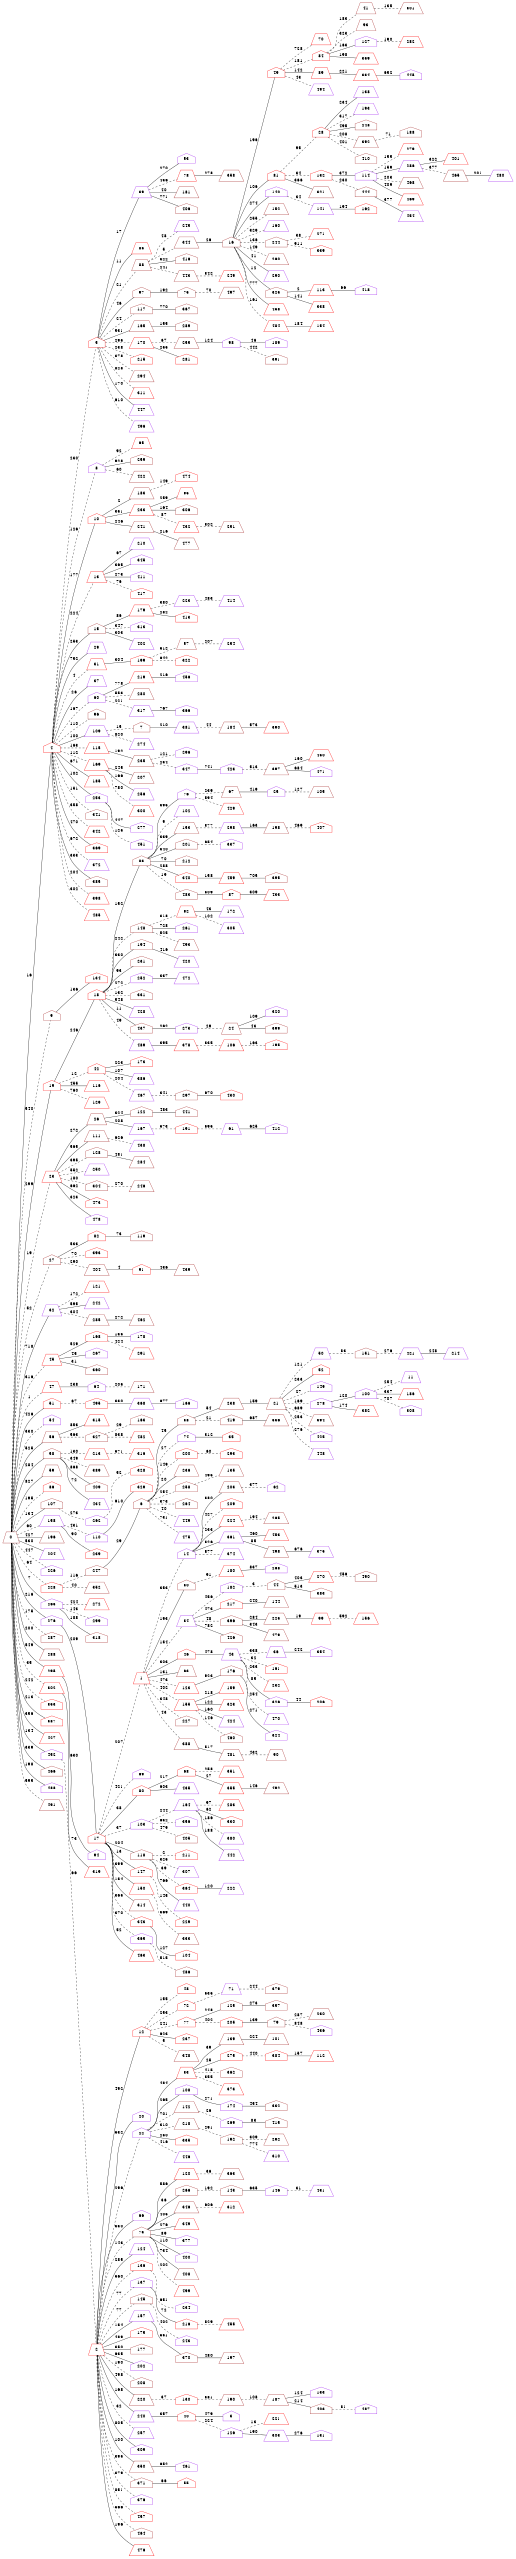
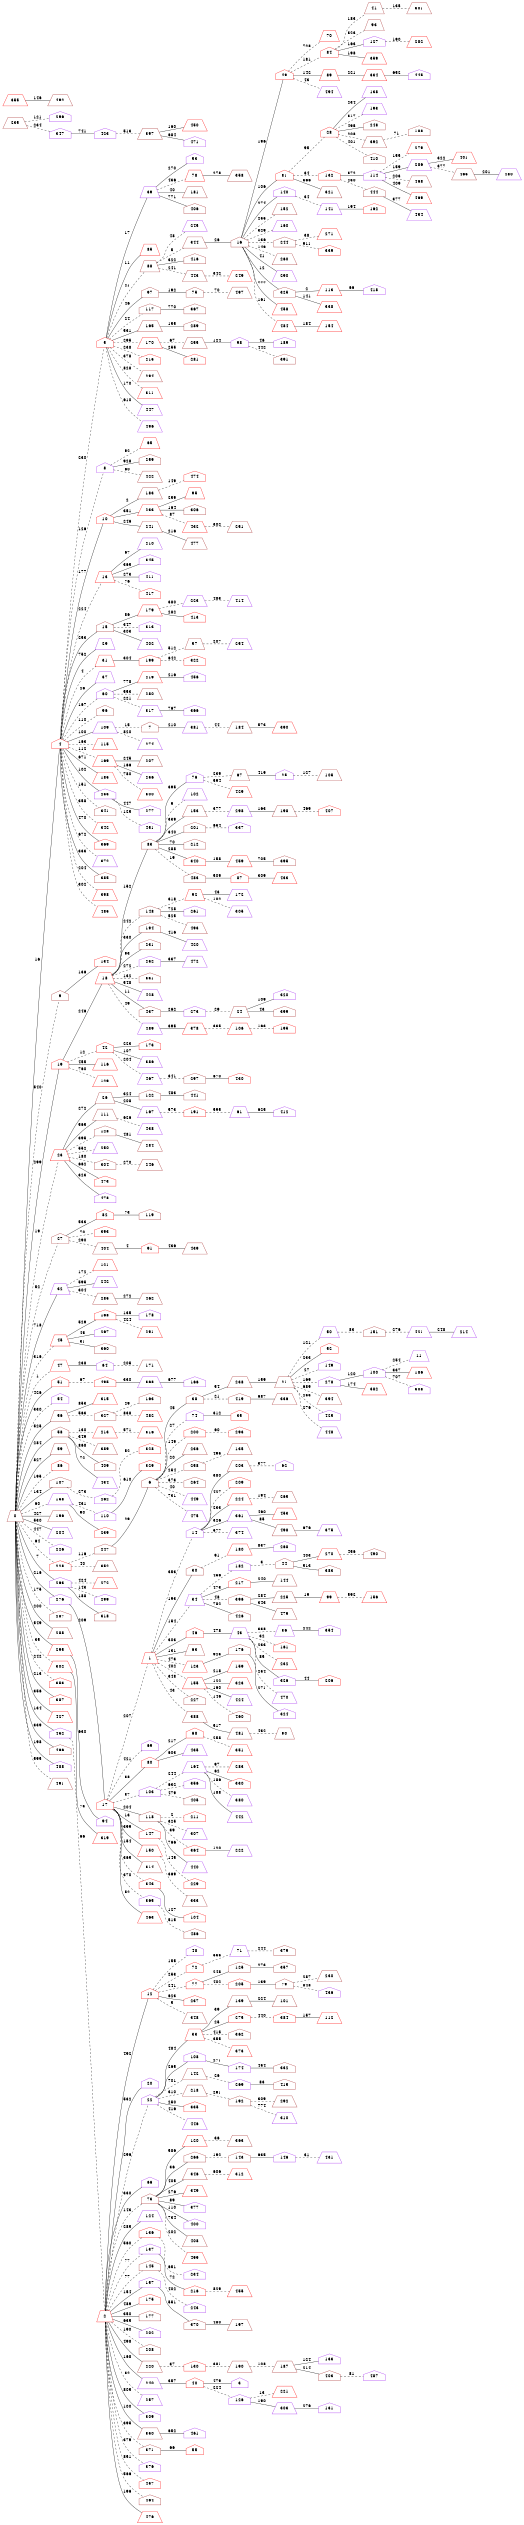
edge "115" -- "235": removed, label "192"
node "18": shape house -> trapezium
edge "68" -- "355": removed, label "27"
node "48": color red -> purple
node "157": shape trapezium -> house
